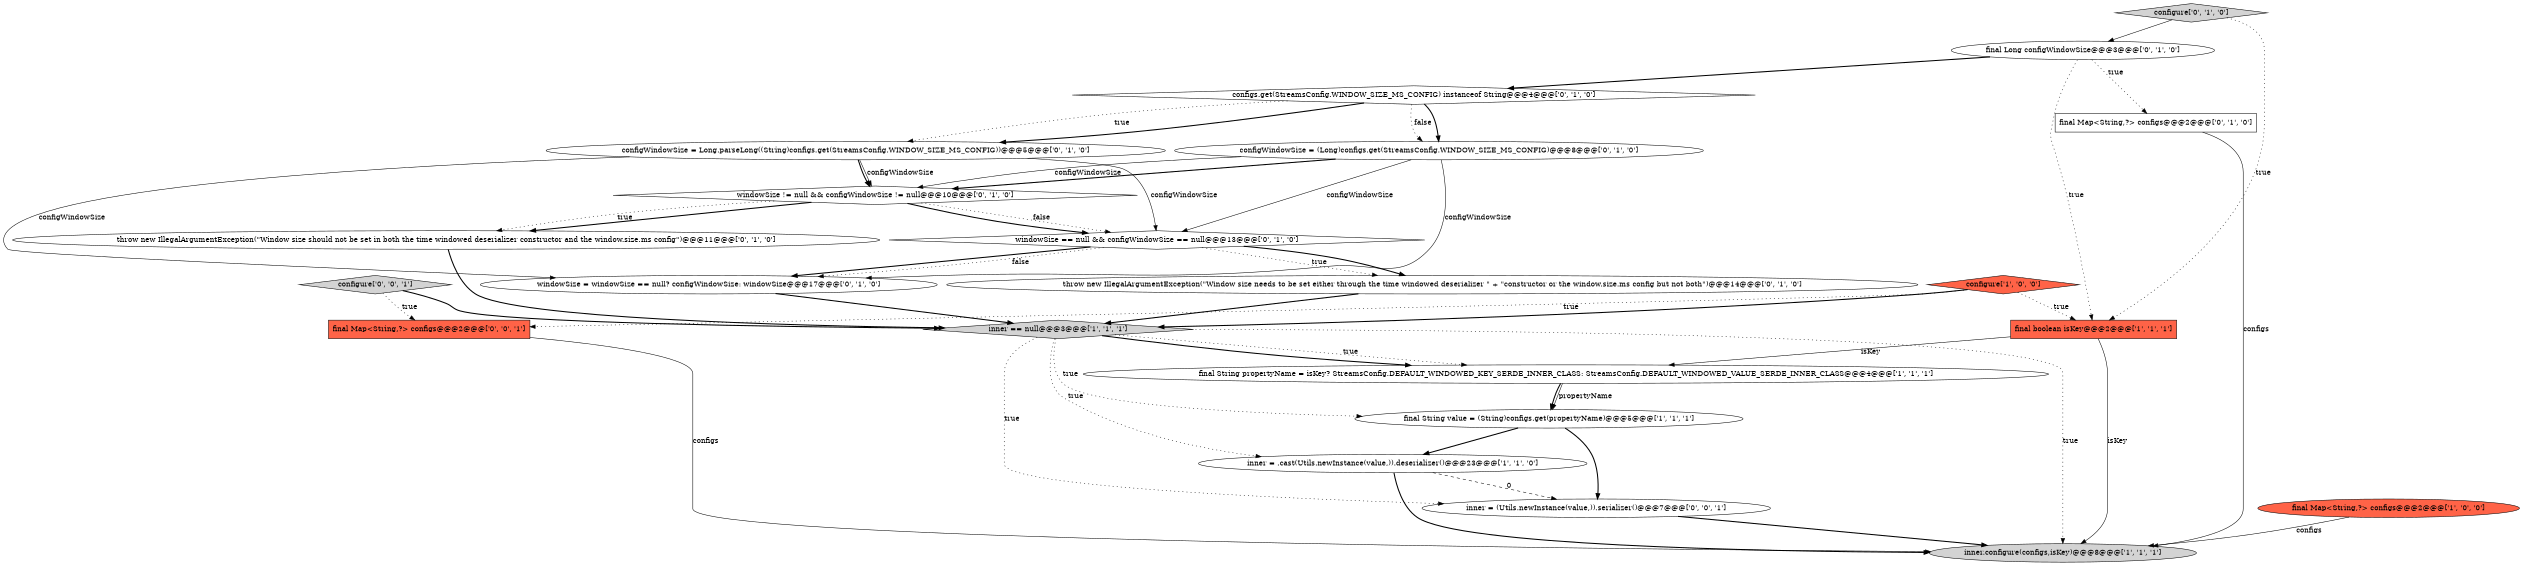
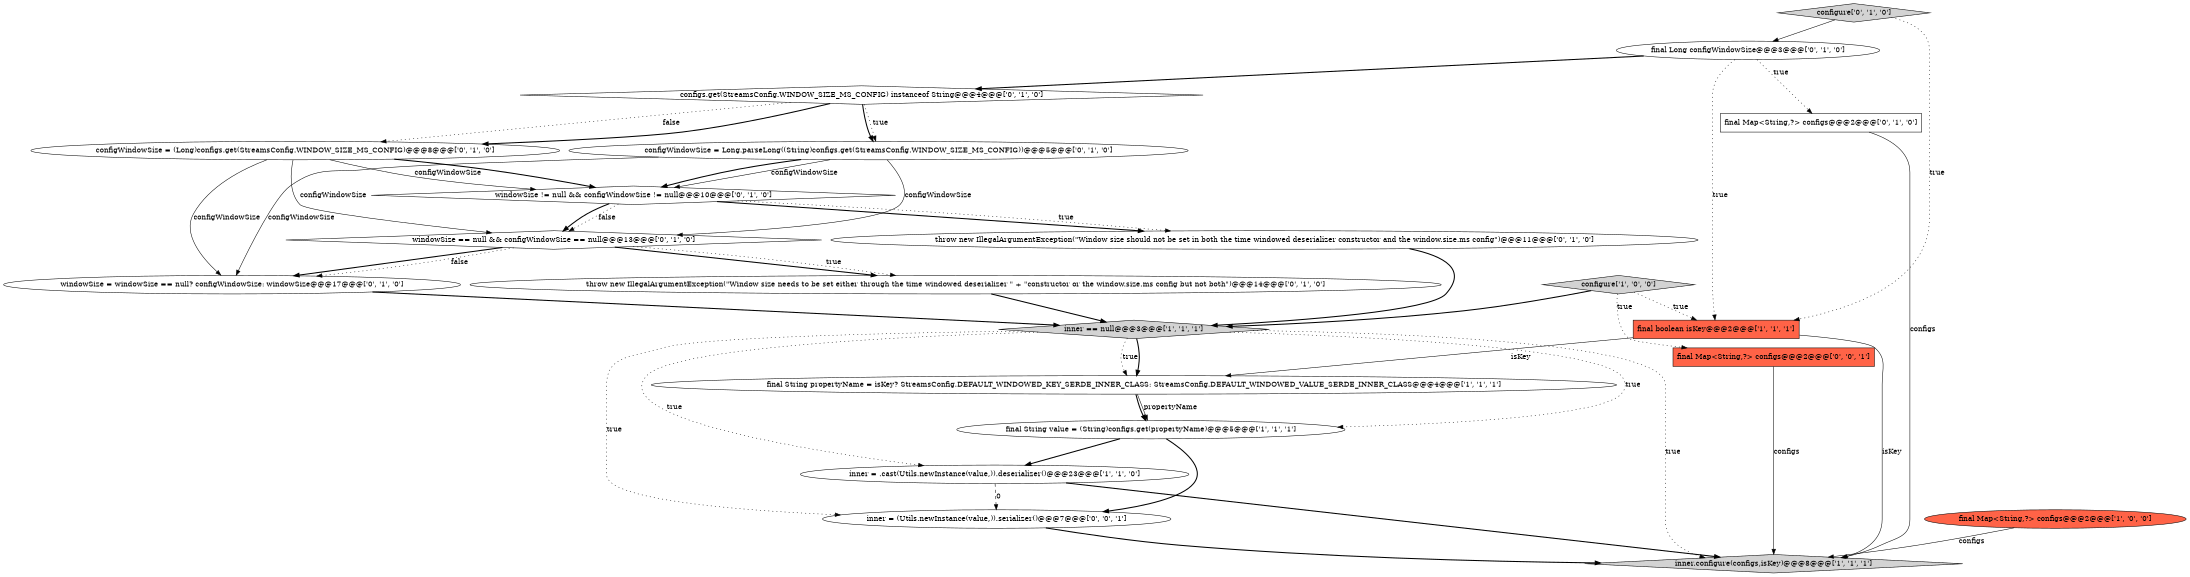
node "configure['0', '0', '1']": removed
node "configure['1', '0', '0']": fillcolor tomato -> lightgray
node "inner.configure(configs,isKey)@@@8@@@['1', '1', '1']": shape ellipse -> diamond
